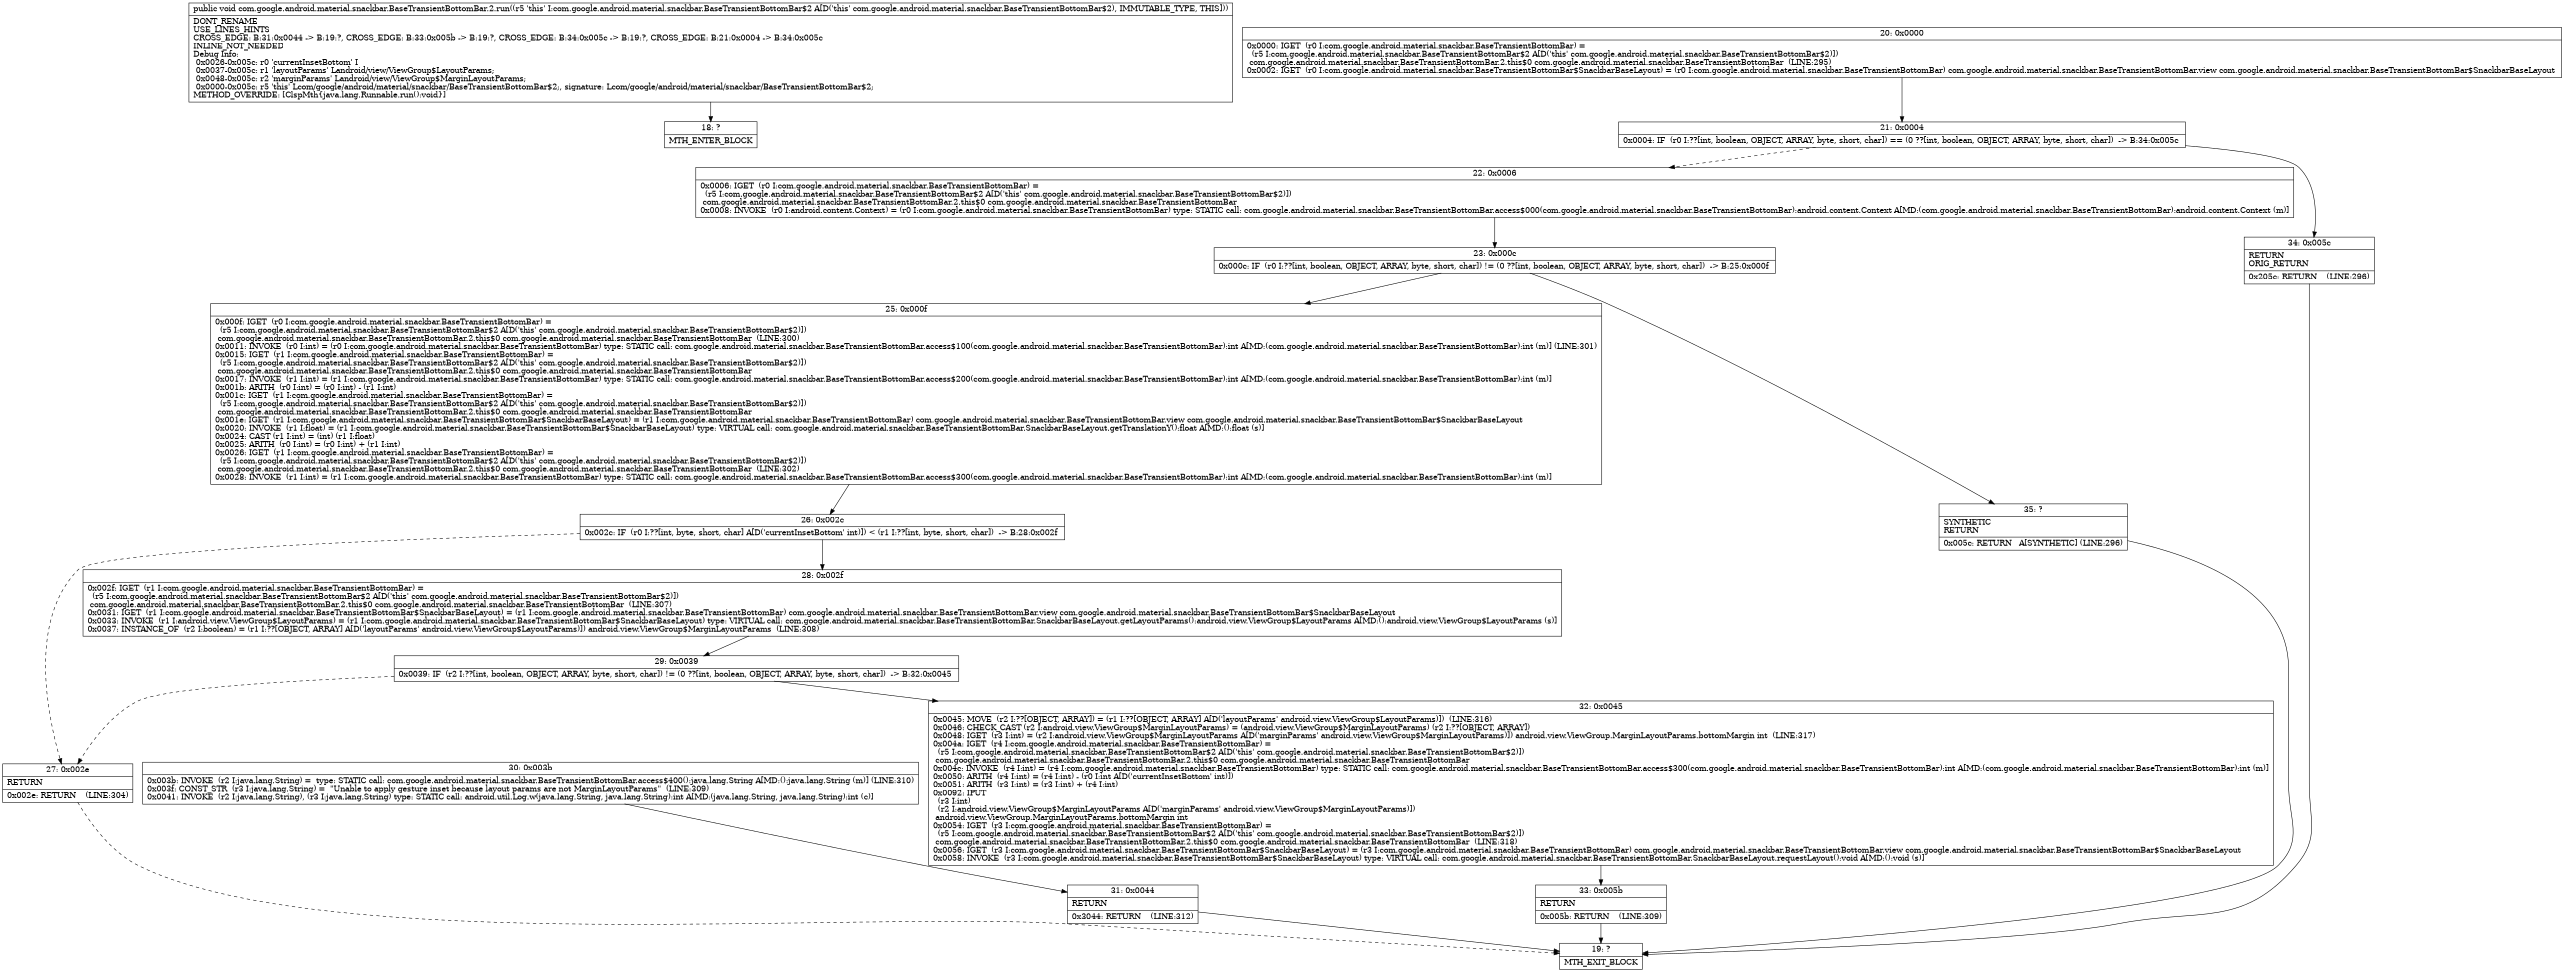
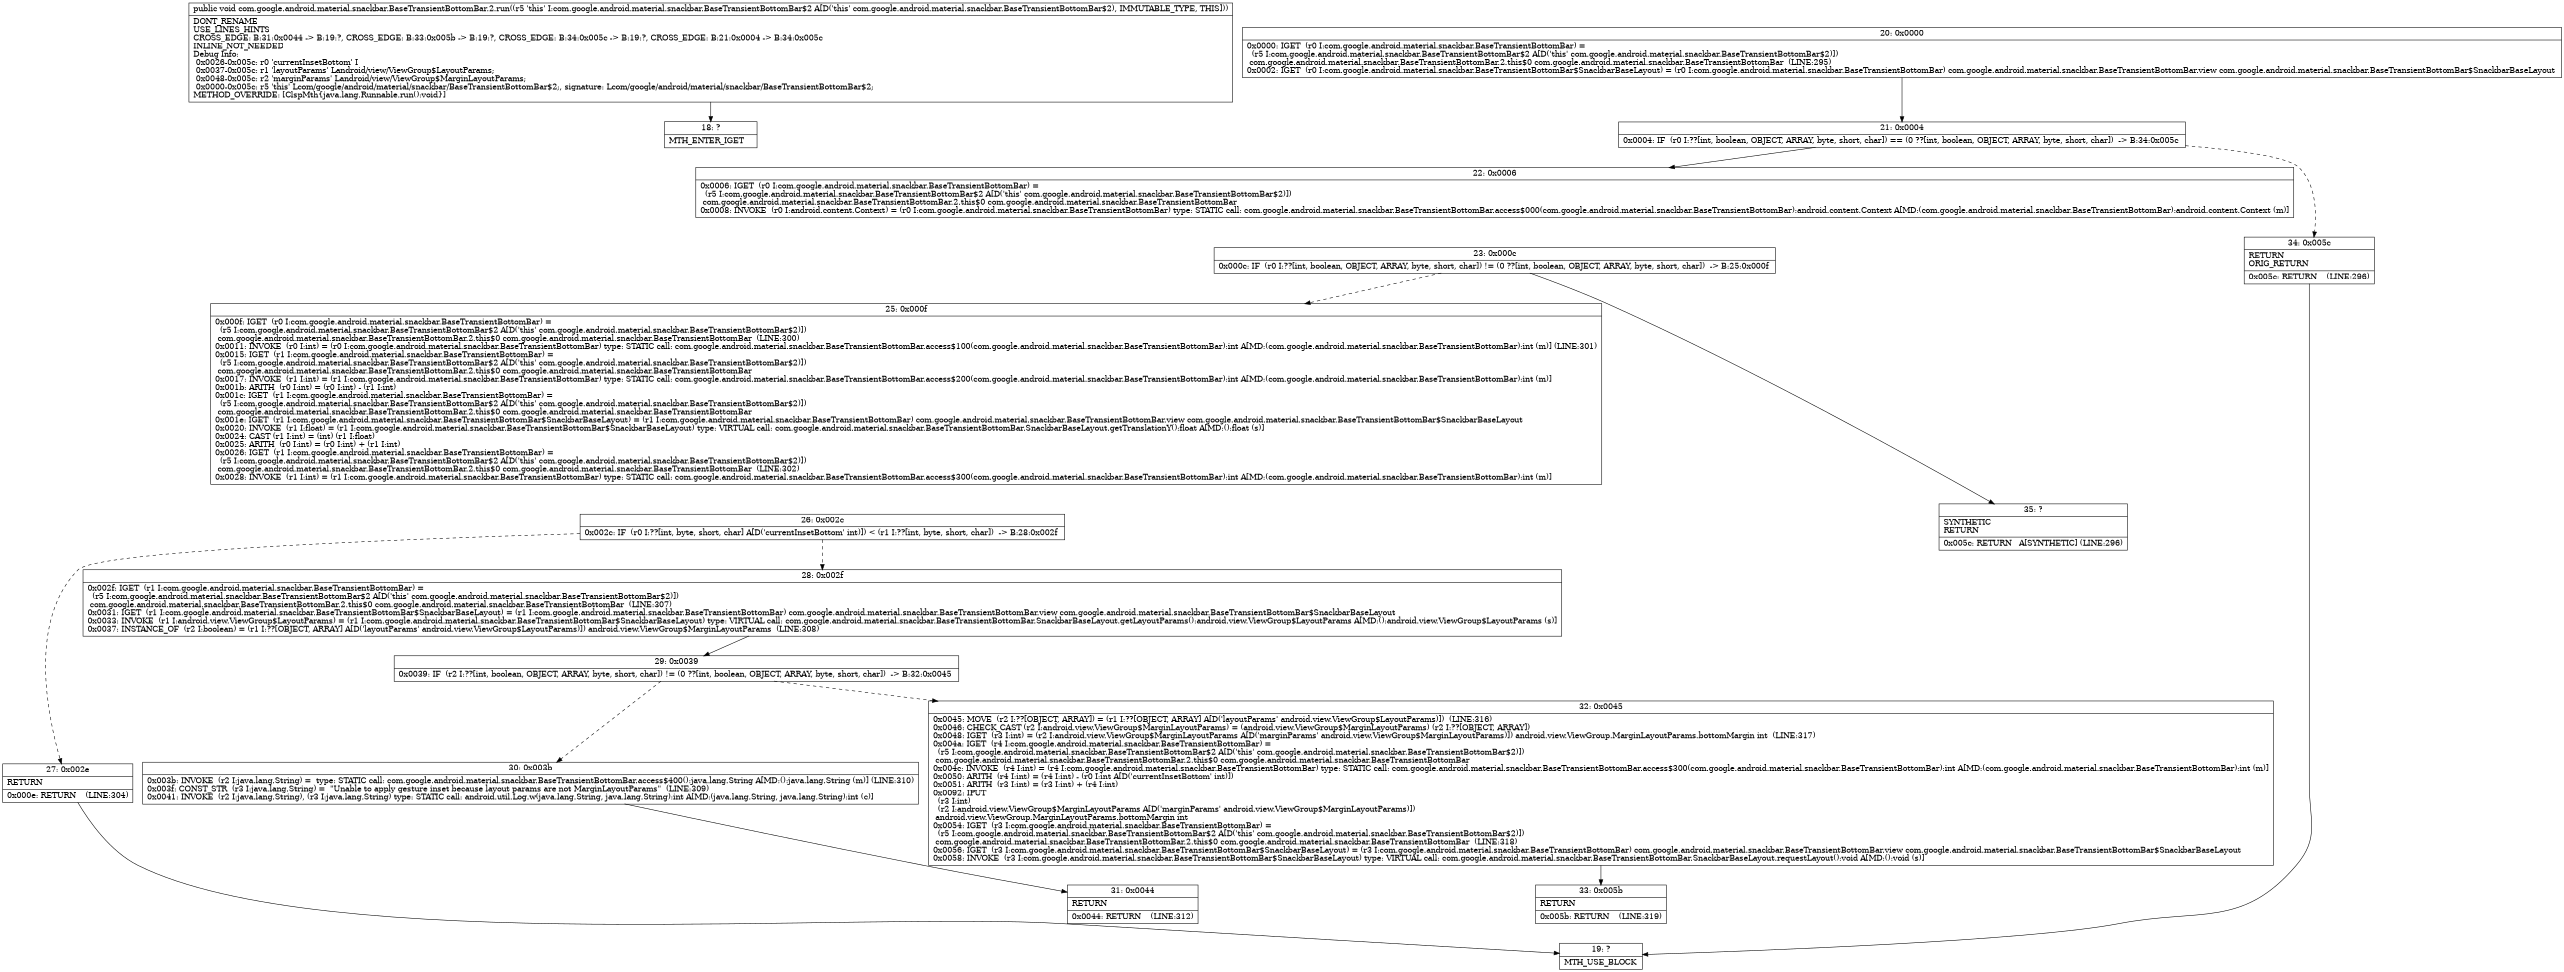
node "18: ?": text "MTH_ENTER_BLOCK" -> "MTH_ENTER_IGET"
edge "21: 0x0004" -> "22: 0x0006": style dashed -> solid
edge "21: 0x0004" -> "34: 0x005c": style solid -> dashed
edge "22: 0x0006" -> "23: 0x000c": removed
node "34: 0x005c": text "0x205c: RETURN    (LINE:296)" -> "0x005c: RETURN    (LINE:296)"
edge "23: 0x000c" -> "25: 0x000f": style solid -> dashed
edge "25: 0x000f" -> "26: 0x002c": removed
edge "26: 0x002c" -> "28: 0x002f": style solid -> dashed
edge "29: 0x0039" -> "27: 0x002e": now "29: 0x0039" -> "30: 0x003b"
edge "29: 0x0039" -> "32: 0x0045": style solid -> dashed
node "27: 0x002e": text "0x002e: RETURN    (LINE:304)" -> "0x000e: RETURN    (LINE:304)"
edge "35: ?" -> "19: ?": removed
node "31: 0x0044": text "0x3044: RETURN    (LINE:312)" -> "0x0044: RETURN    (LINE:312)"
node "33: 0x005b": text "0x005b: RETURN    (LINE:309)" -> "0x005b: RETURN    (LINE:319)"
edge "27: 0x002e" -> "19: ?": style dashed -> solid
edge "31: 0x0044" -> "19: ?": removed
edge "33: 0x005b" -> "19: ?": removed
node "19: ?": text "MTH_EXIT_BLOCK" -> "MTH_USE_BLOCK"
